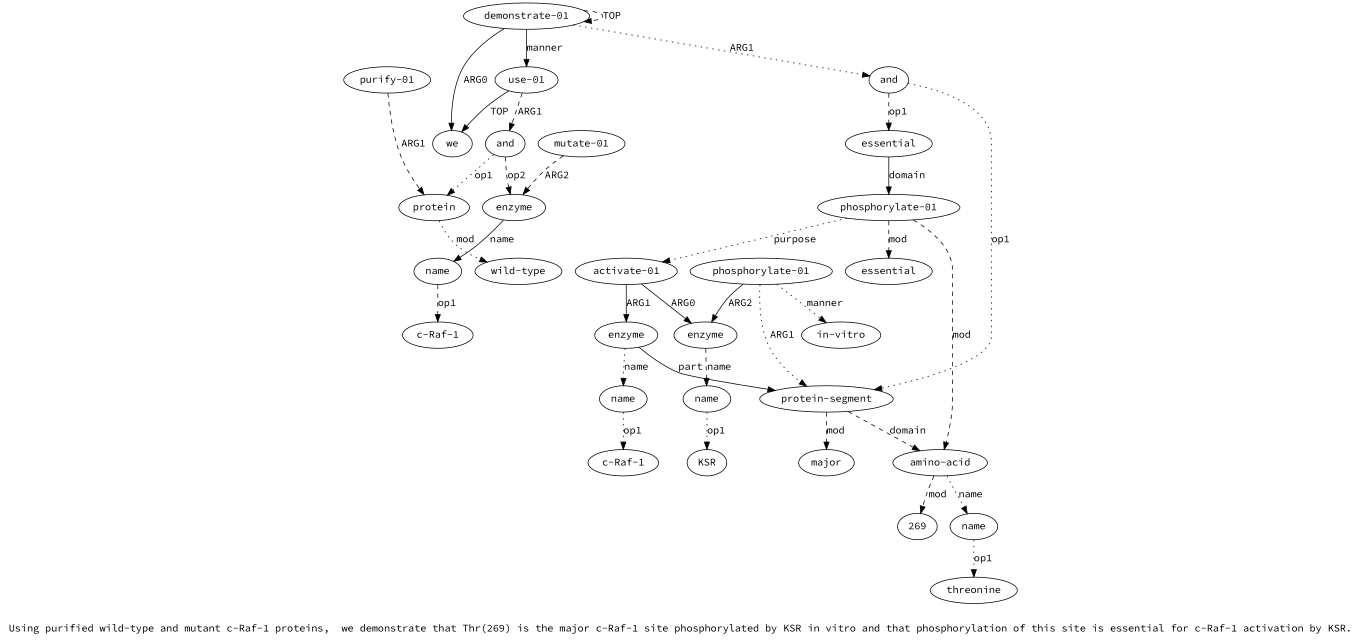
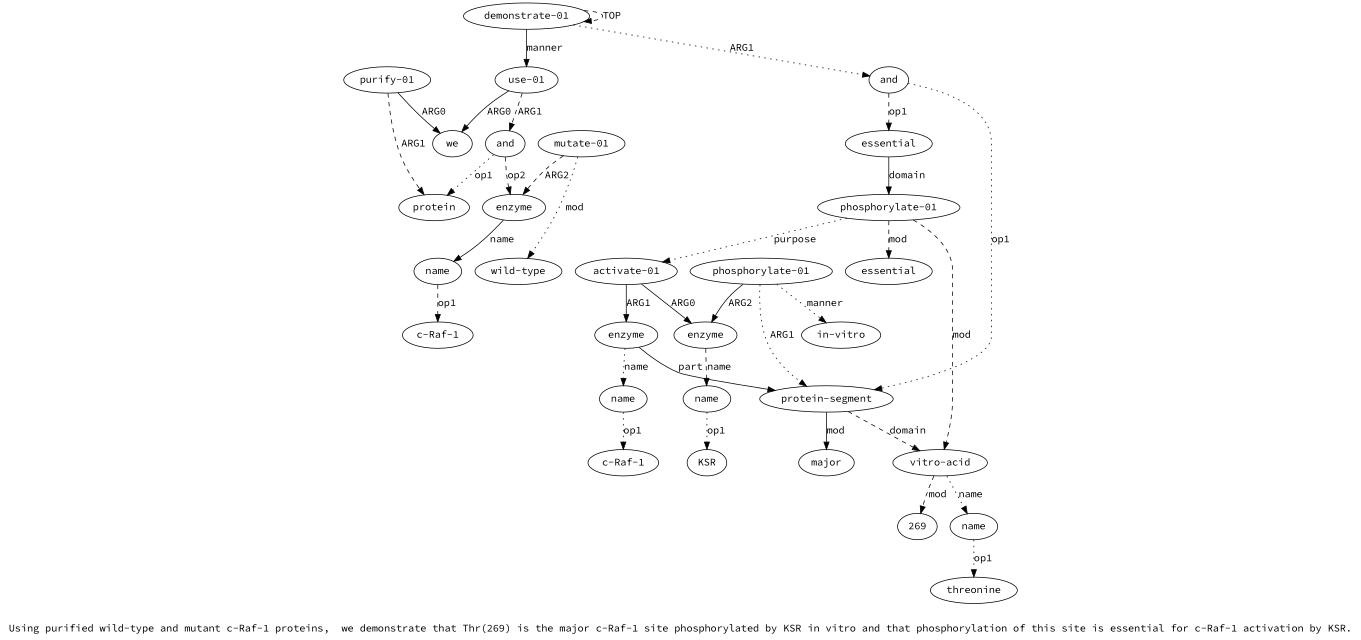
edge "demonstrate-01" -> "we": now "purify-01" -> "we"
edge "use-01" -> "we": label "TOP" -> "ARG0"
edge "protein" -> "wild-type": now "mutate-01" -> "wild-type"
edge "protein-segment" -> "major": style dashed -> solid
node "amino-acid": label "amino-acid" -> "vitro-acid"
